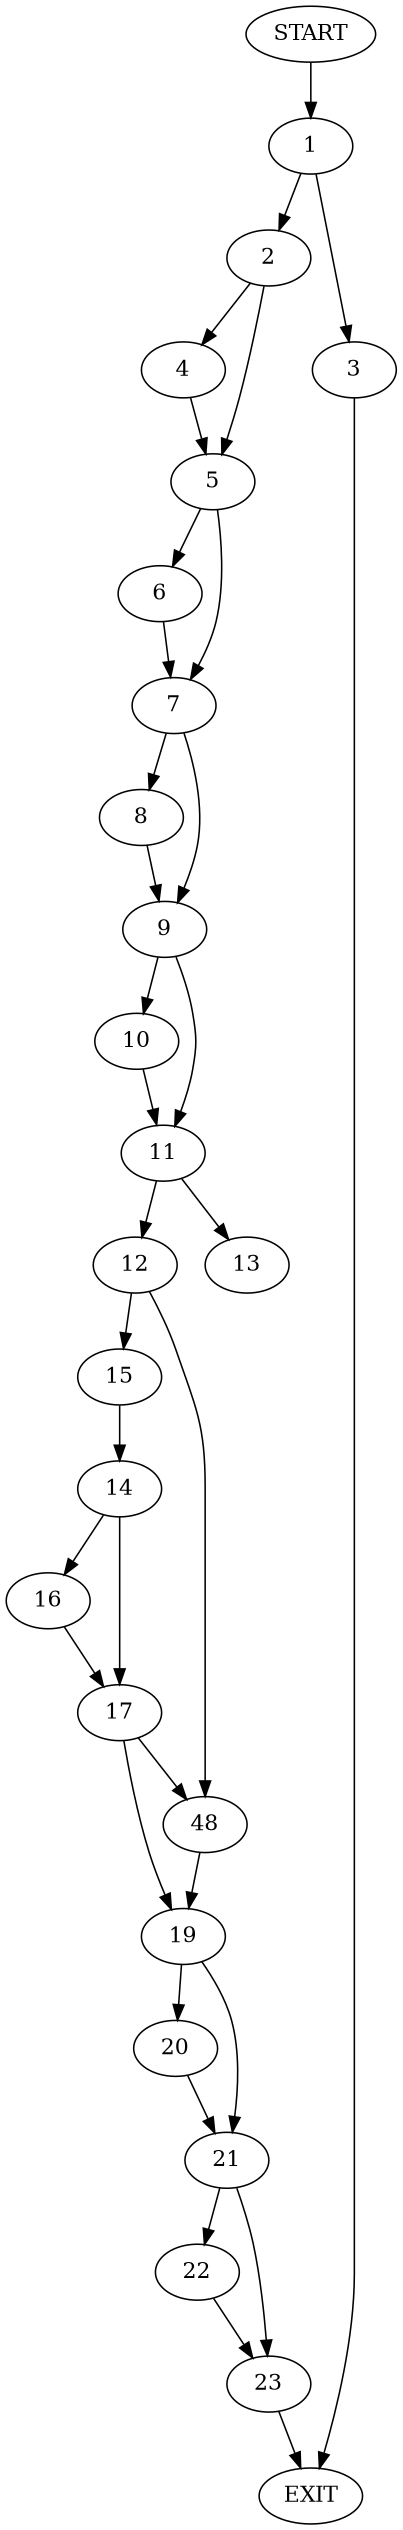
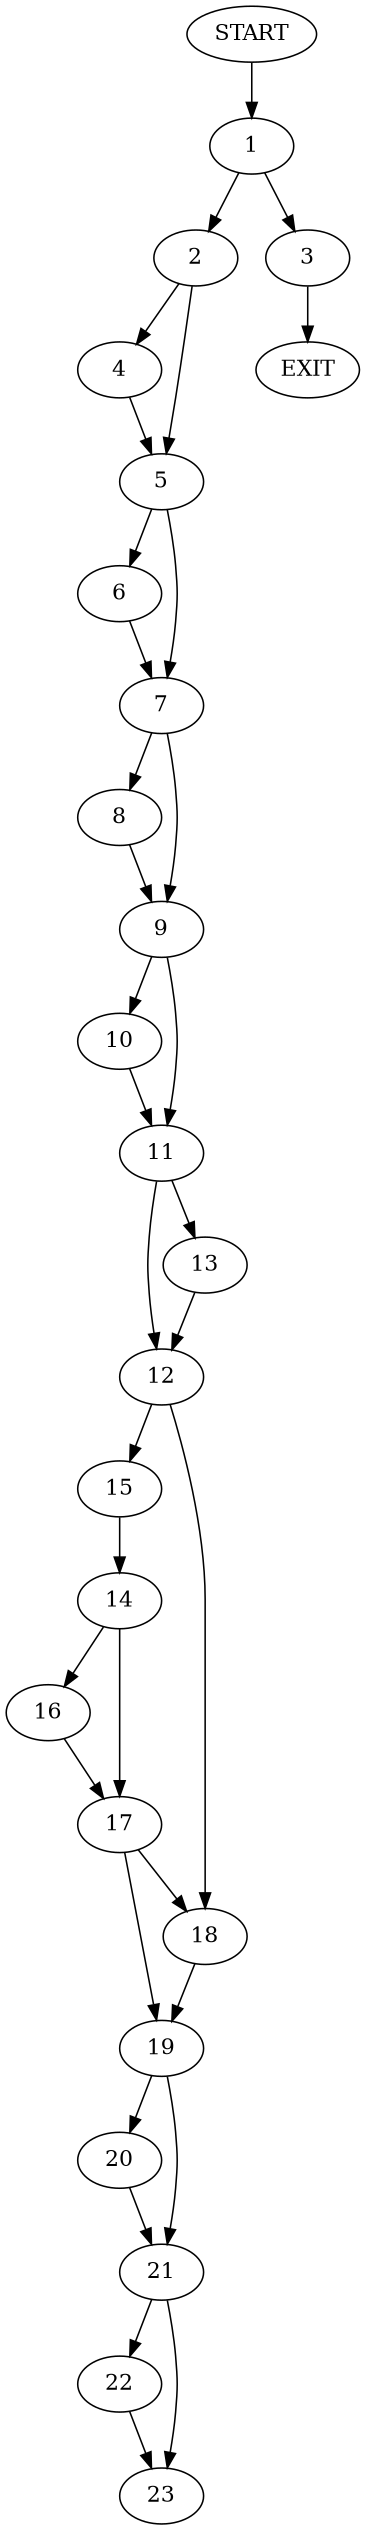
edge "13" -> "12": added
node "48": label "48" -> "18"
edge "23" -> "EXIT": removed
